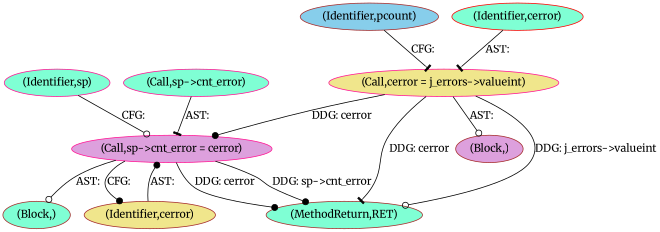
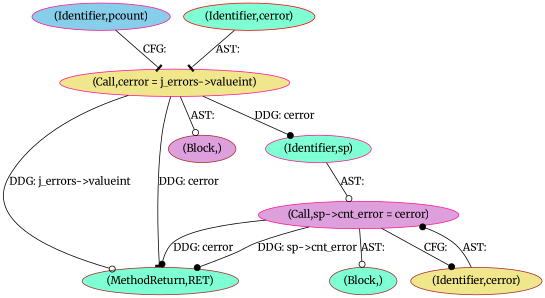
node "(Identifier,pcount)": color brown -> deeppink
node "(Call,sp->cnt_error)": removed
edge "(Call,cerror = j_errors->valueint)" -> "(Call,sp->cnt_error = cerror)": now "(Call,cerror = j_errors->valueint)" -> "(Identifier,sp)"
edge "(Identifier,sp)" -> "(Call,sp->cnt_error = cerror)": label "CFG: " -> "AST: "
